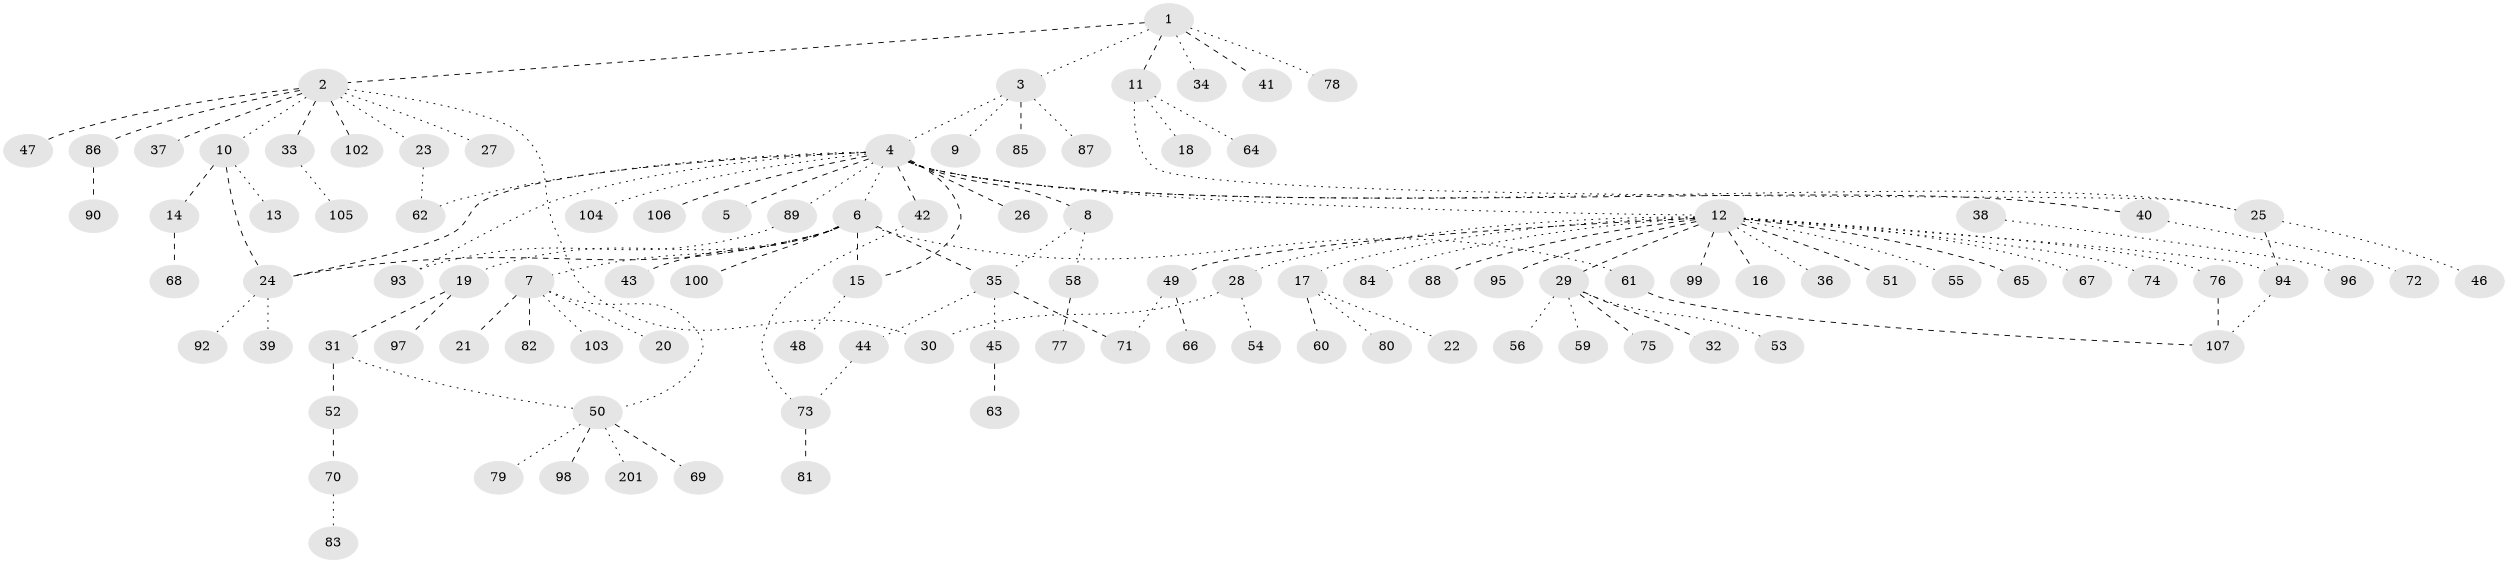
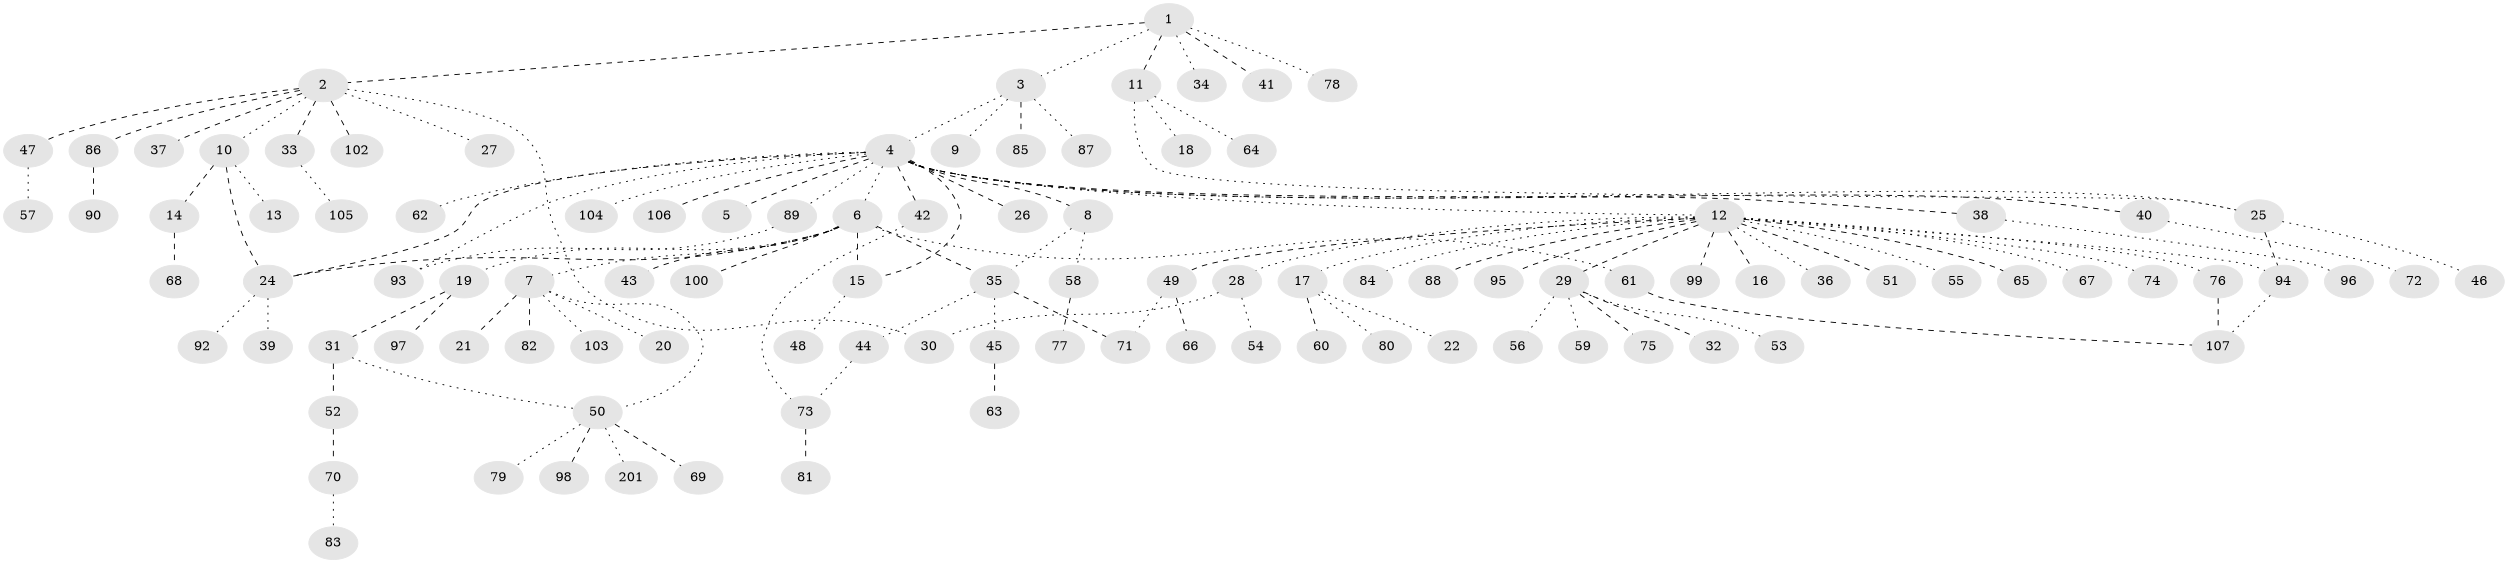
node "23": removed
edge "4" -- "38": added
node "57": added
